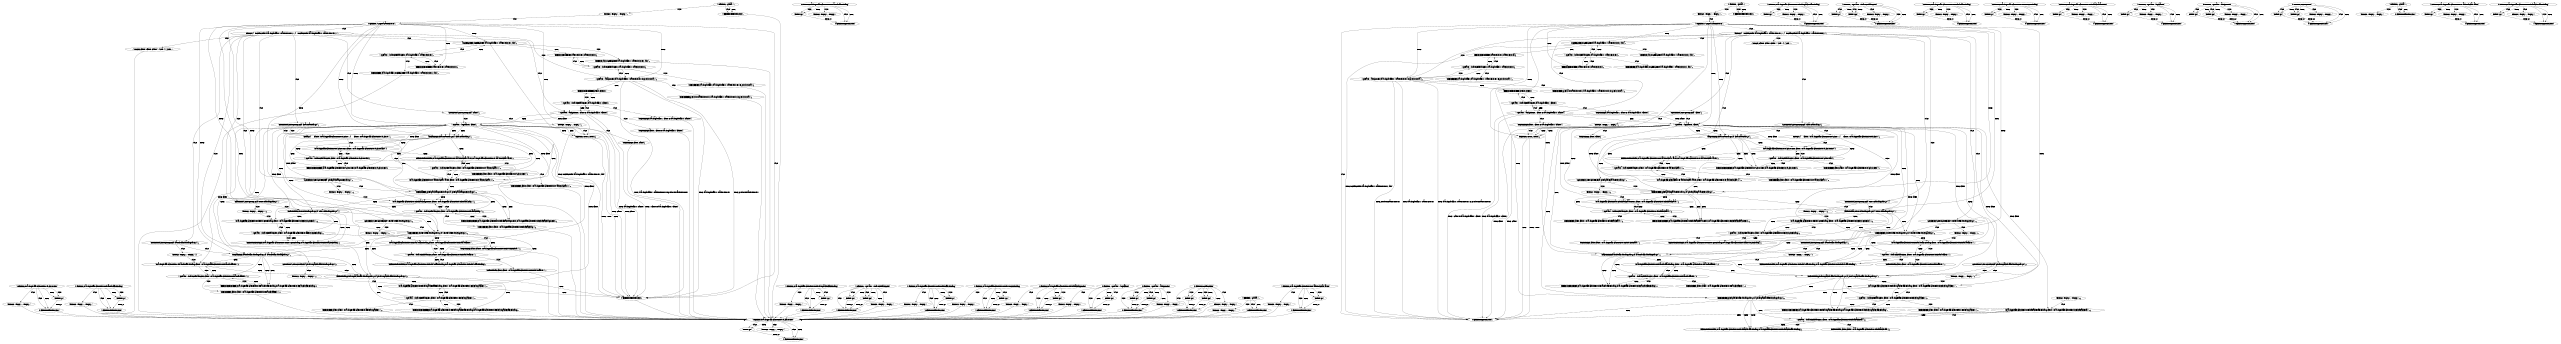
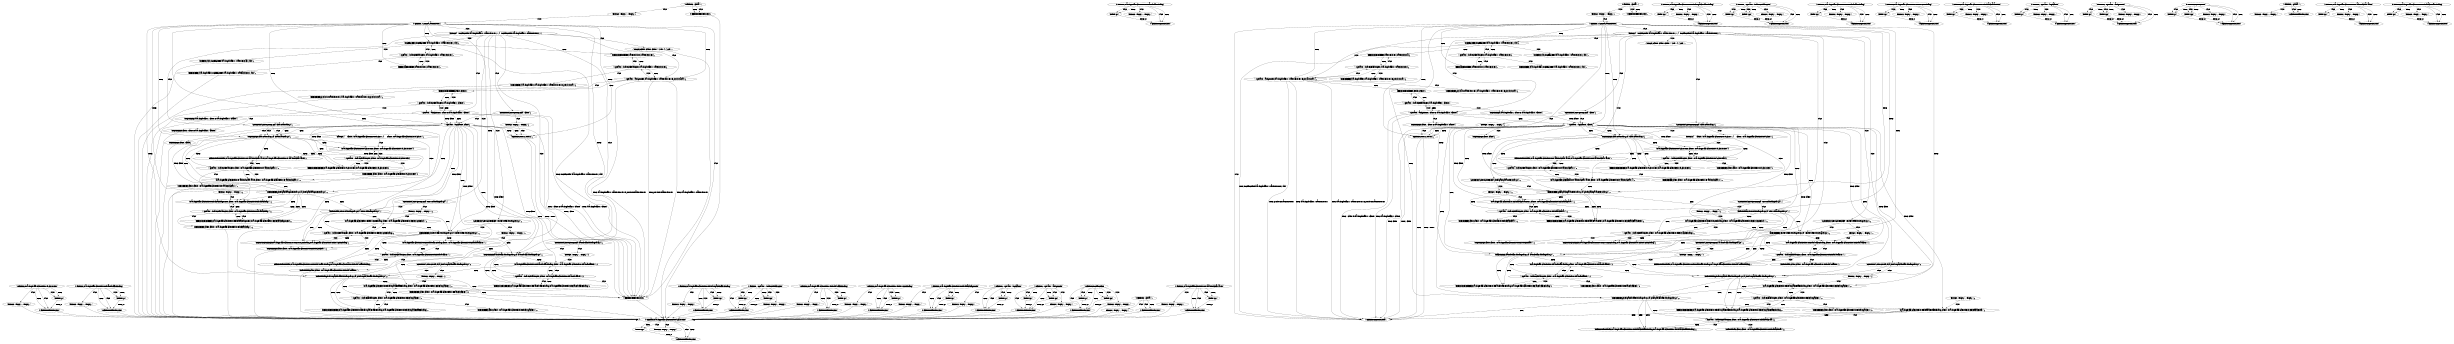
node "(CONTROL_STRUCTURE,IF,if (pixel_pack_alignment_dirty_))": removed
